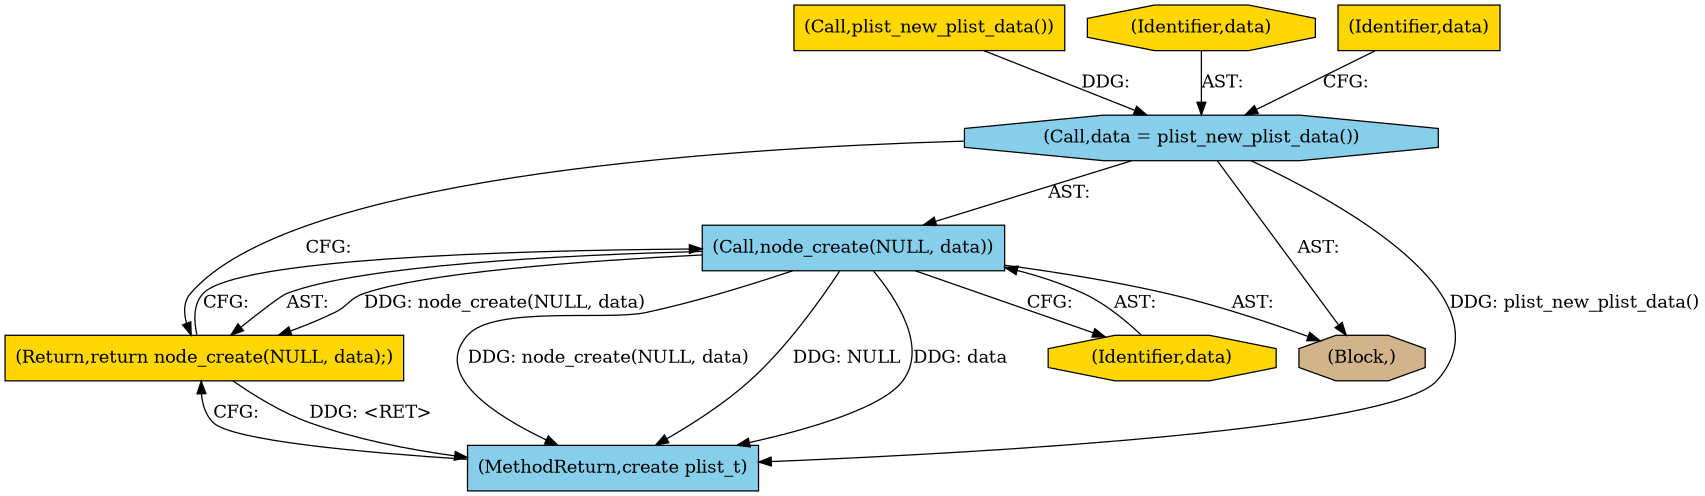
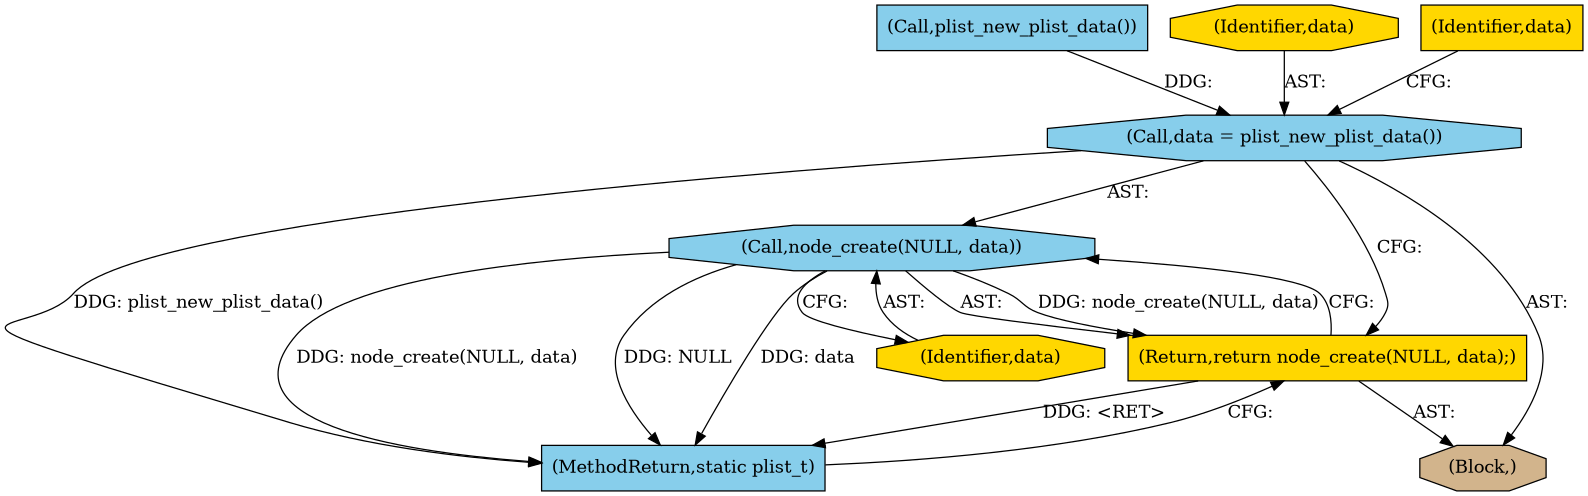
node "(Call,plist_new_plist_data())": fillcolor gold -> skyblue
node "(Call,node_create(NULL, data))": shape box -> octagon
edge "(Call,node_create(NULL, data))" -> "(Block,)": now "(Return,return node_create(NULL, data);)" -> "(Block,)"
node "(MethodReturn,create plist_t)": label "(MethodReturn,create plist_t)" -> "(MethodReturn,static plist_t)"
